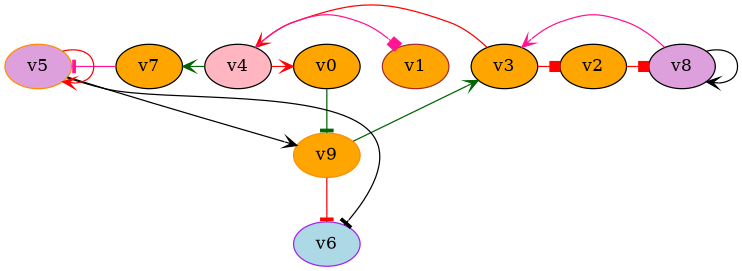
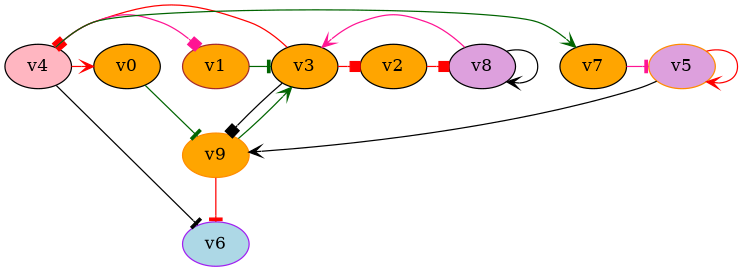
edge "v3" -> "v4": arrowhead vee -> box
edge "v1" -> "v3": added
edge "v5" -> "v6": now "v4" -> "v6"
edge "v3" -> "v9": added
